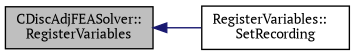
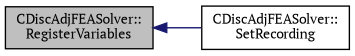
node "RegisterVariables:: SetRecording": label "RegisterVariables:: SetRecording" -> "CDiscAdjFEASolver:: SetRecording"
